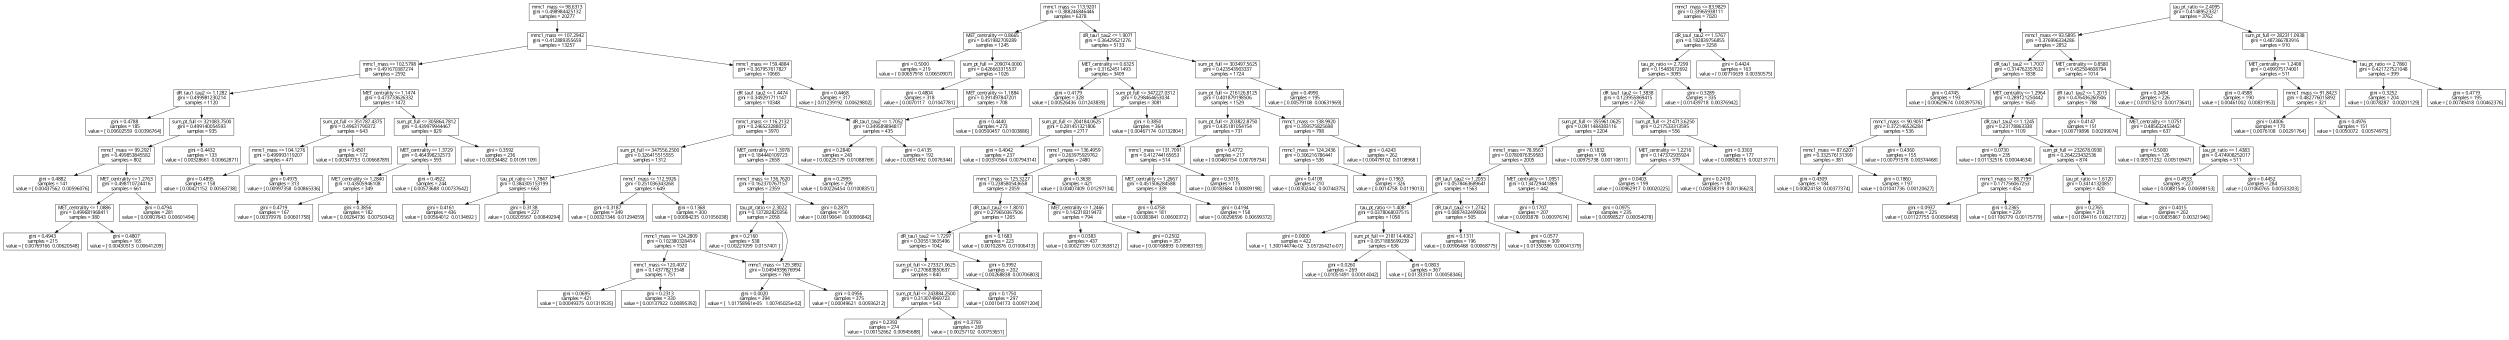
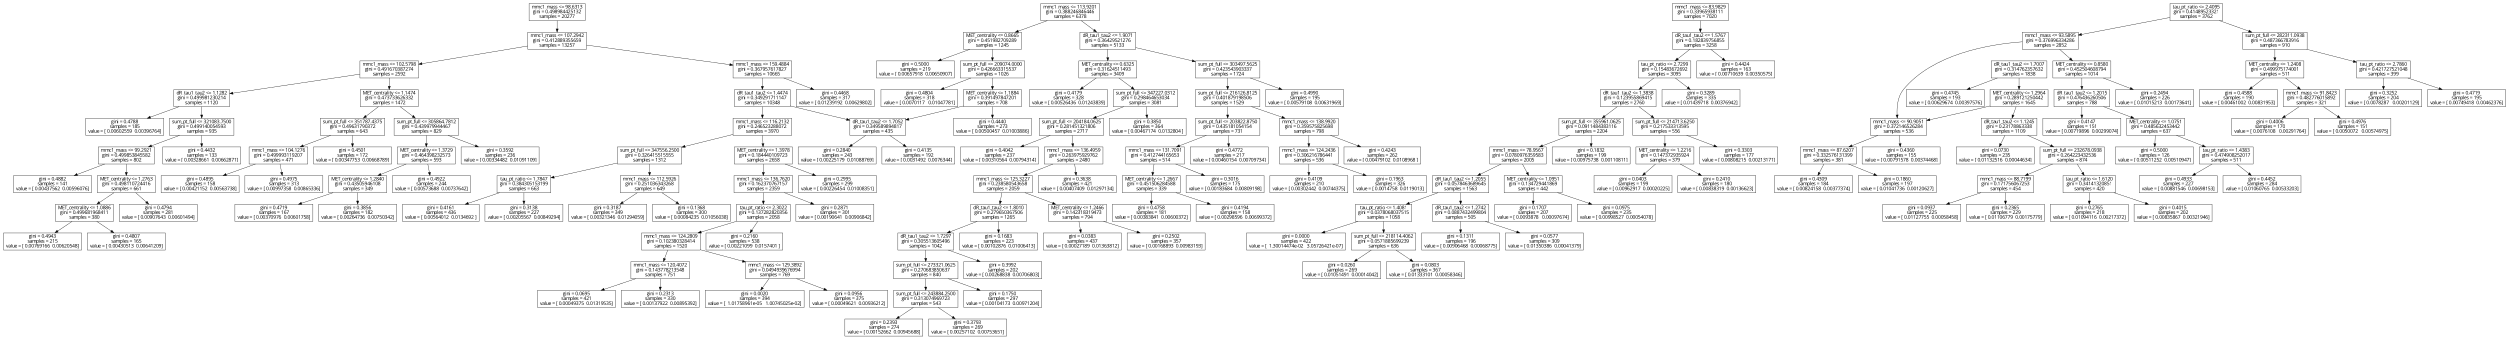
edge "mmc1_mass <= 93.5895 gini = 0.376996334286 samples = 2852" -> "dR_tau1_tau2 <= 1.7007 gini = 0.314762357632 samples = 1838": now "mmc1_mass <= 93.5895 gini = 0.376996334286 samples = 2852" -> "mmc1_mass <= 90.9051 gini = 0.372146526284 samples = 536"
node "dR_tau1_tau2 <= 1.2055 gini = 0.0578463689641 samples = 1563": label "dR_tau1_tau2 <= 1.2055 gini = 0.0578463689641 samples = 1563" -> "dR_tau1_tau2 <= 1.2055 gini = 0.0578463689645 samples = 1563"
edge "tau_pt_ratio <= 2.3022 gini = 0.137282820356 samples = 2058" -> "mmc1_mass <= 129.3892 gini = 0.0494939676994 samples = 769": now "tau_pt_ratio <= 2.3022 gini = 0.137282820356 samples = 2058" -> "mmc1_mass <= 124.2809 gini = 0.102380328414 samples = 1520"
